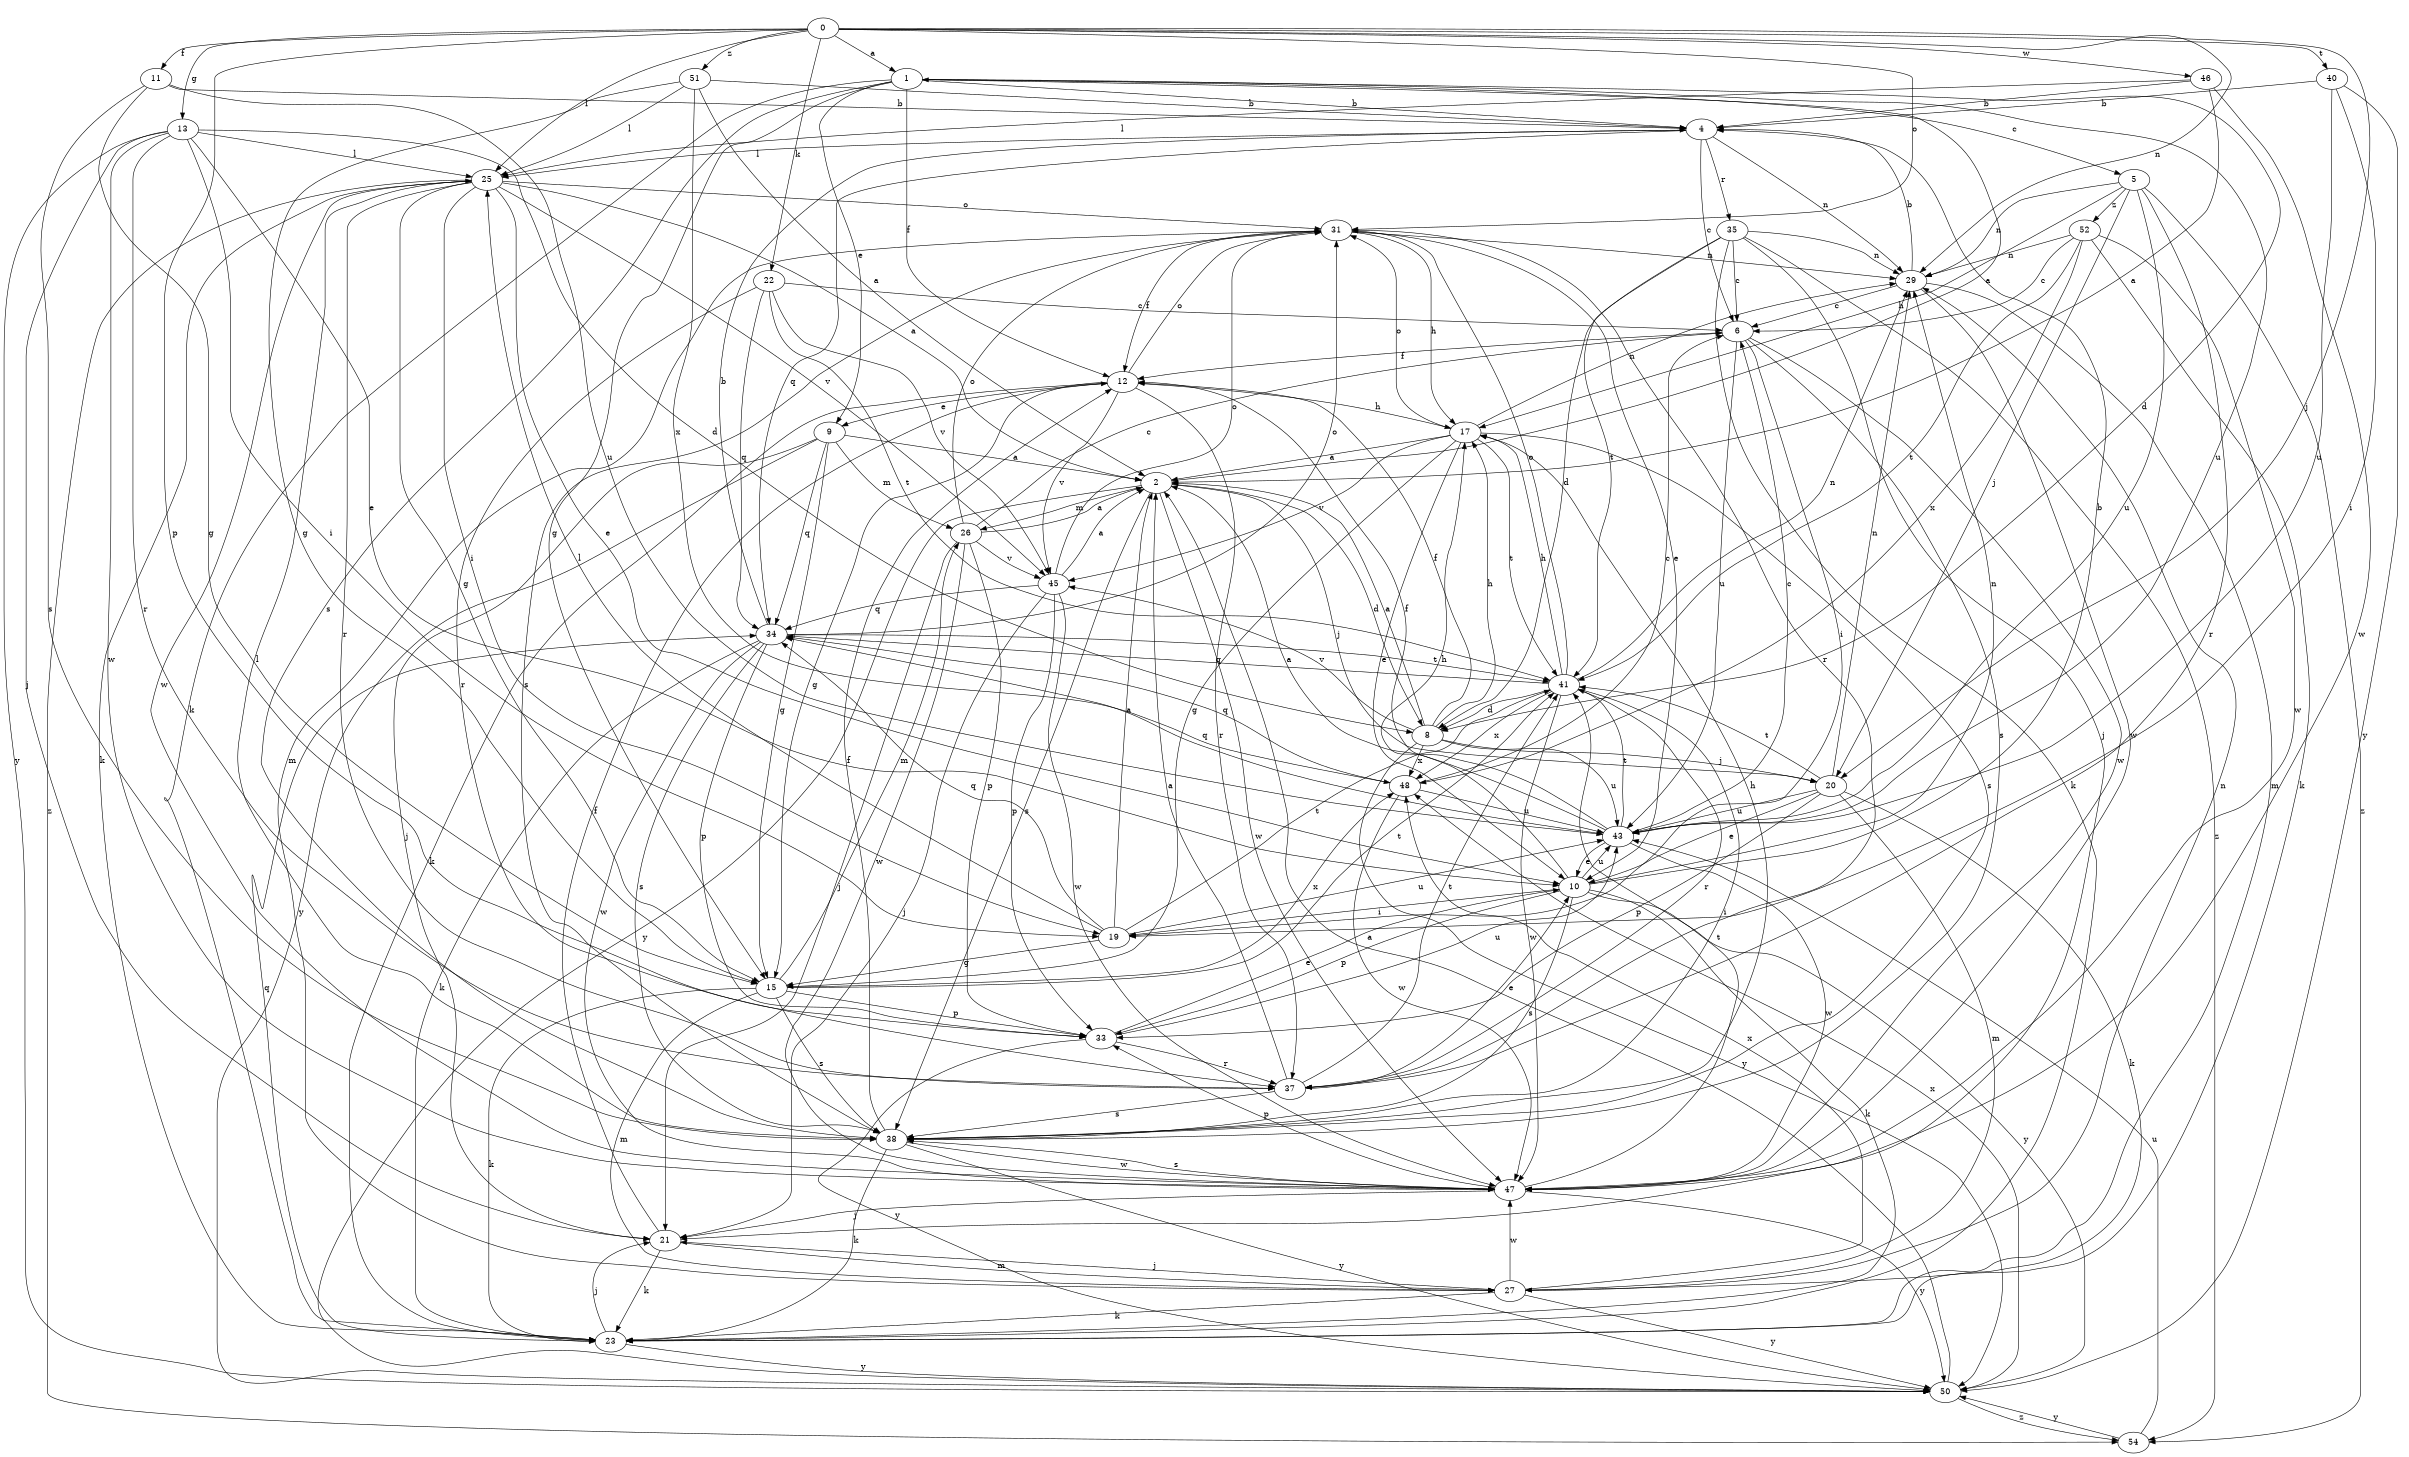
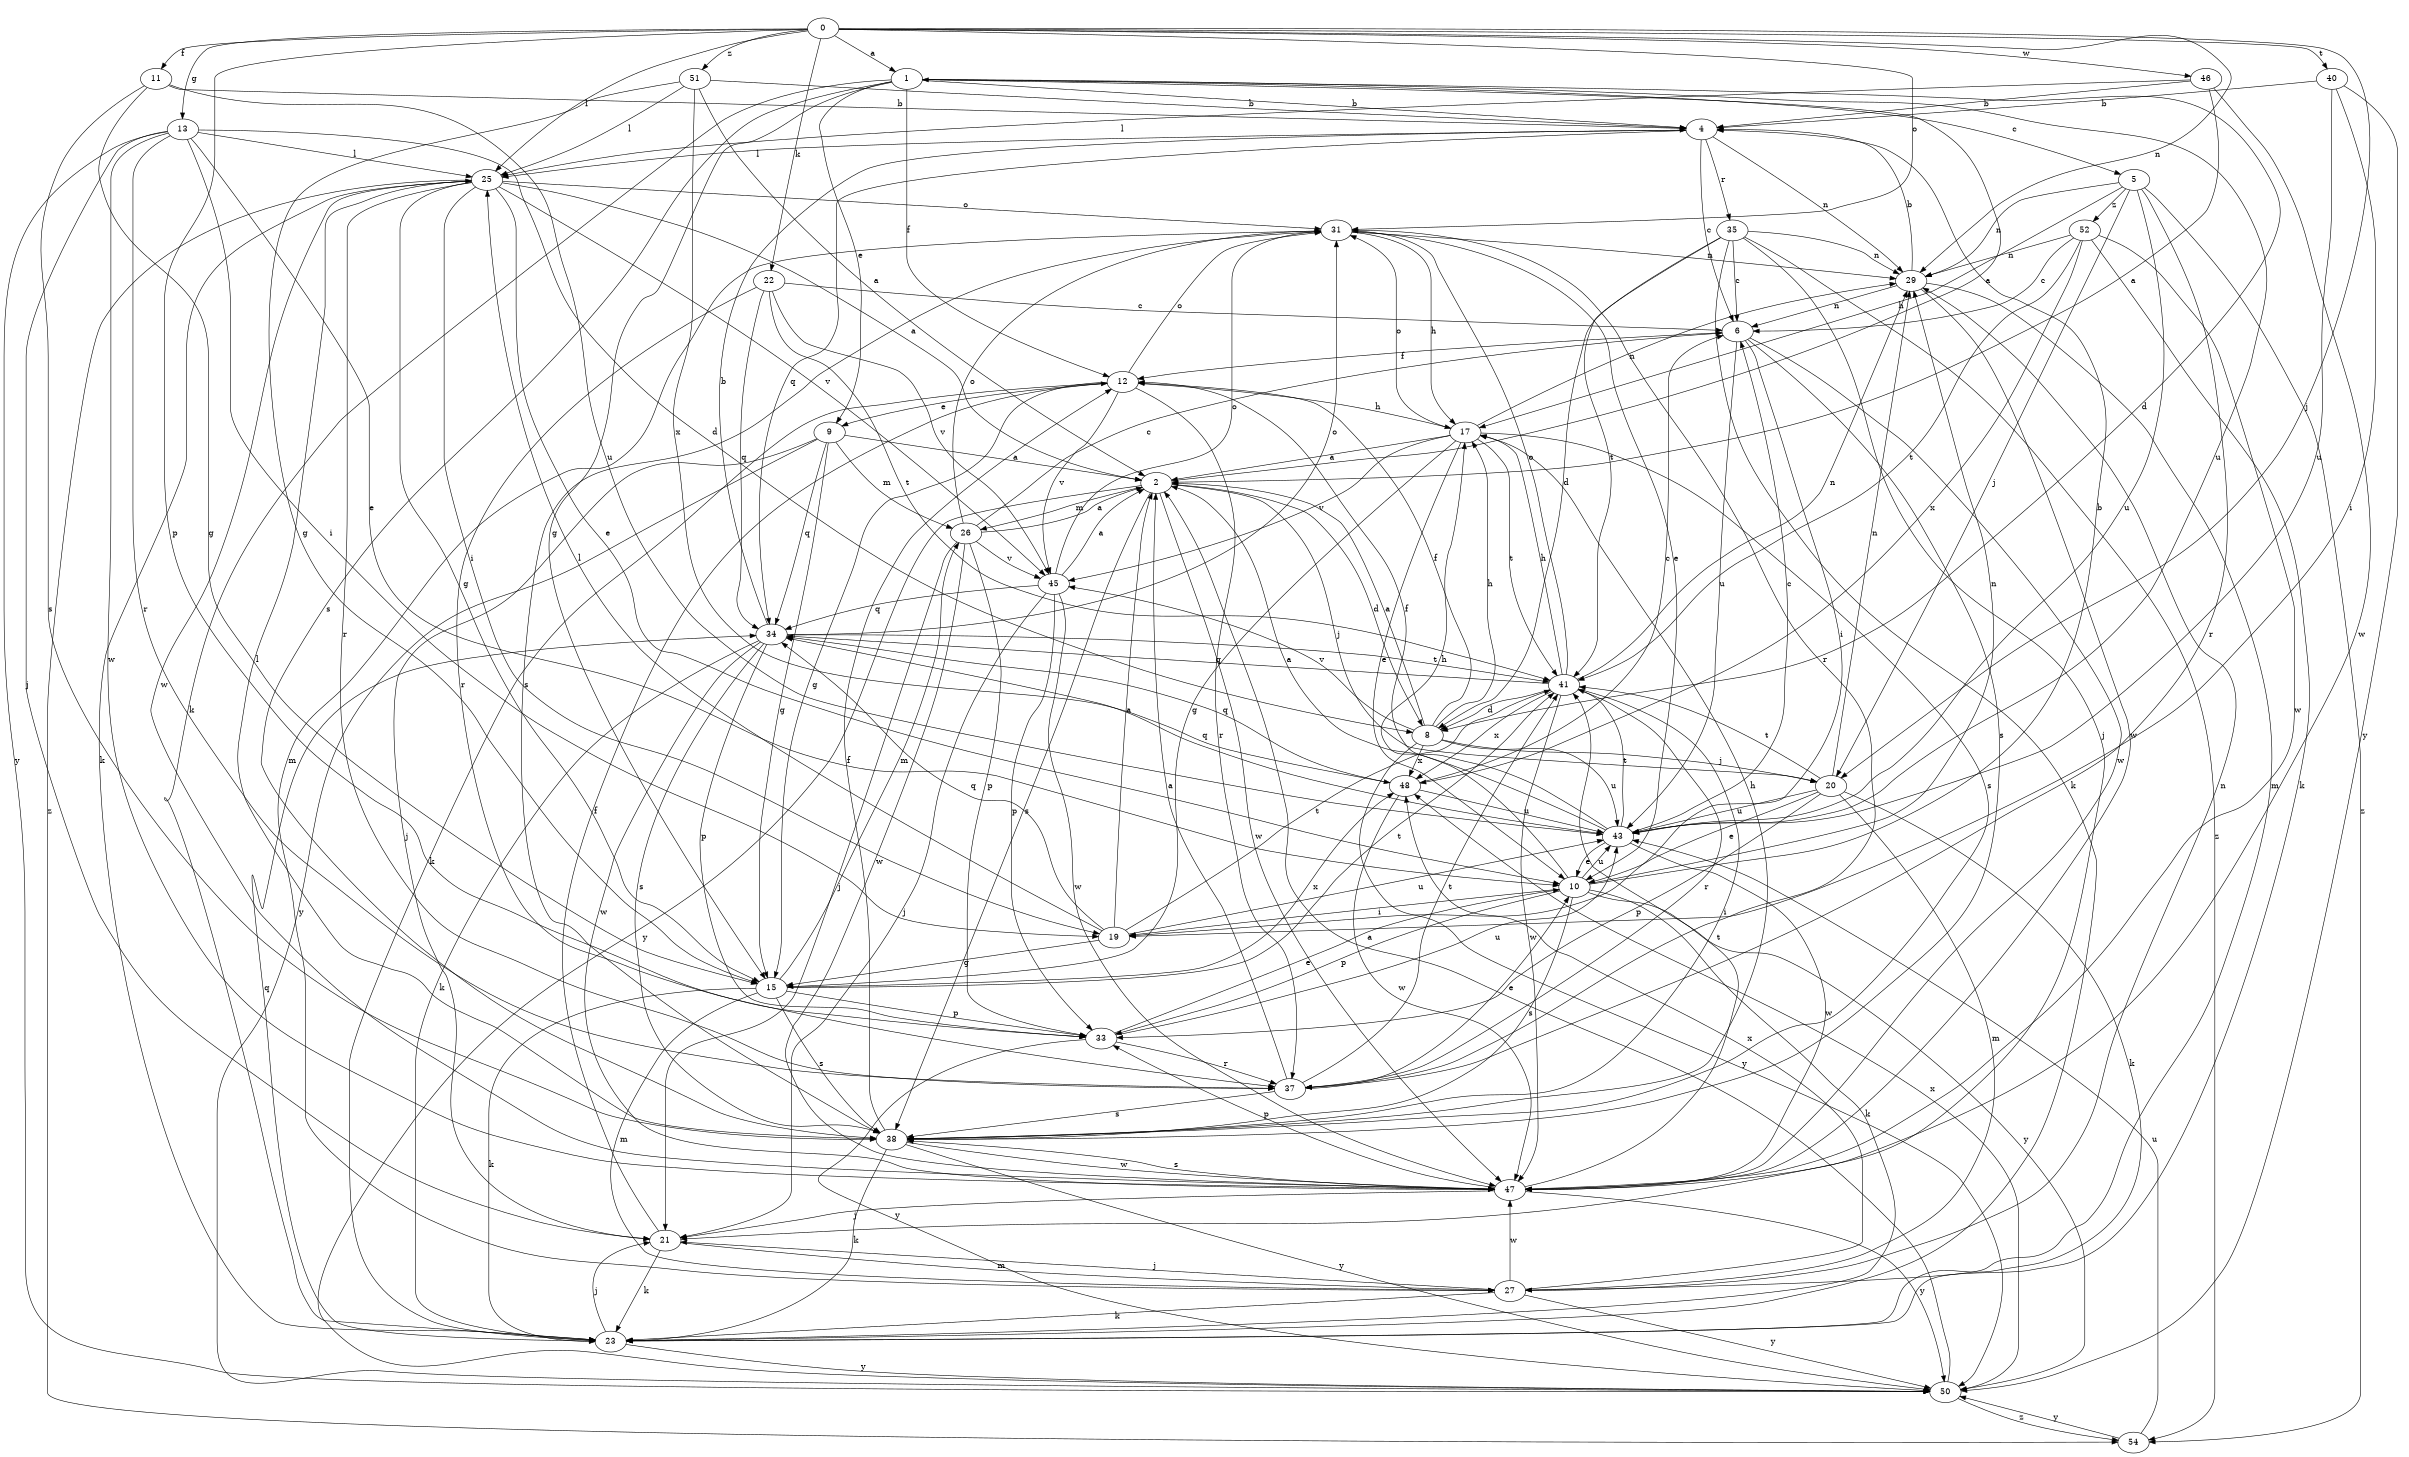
edge "31" -> "12": removed, label "f"
edge "29" -> "6": label "c" -> "n"
